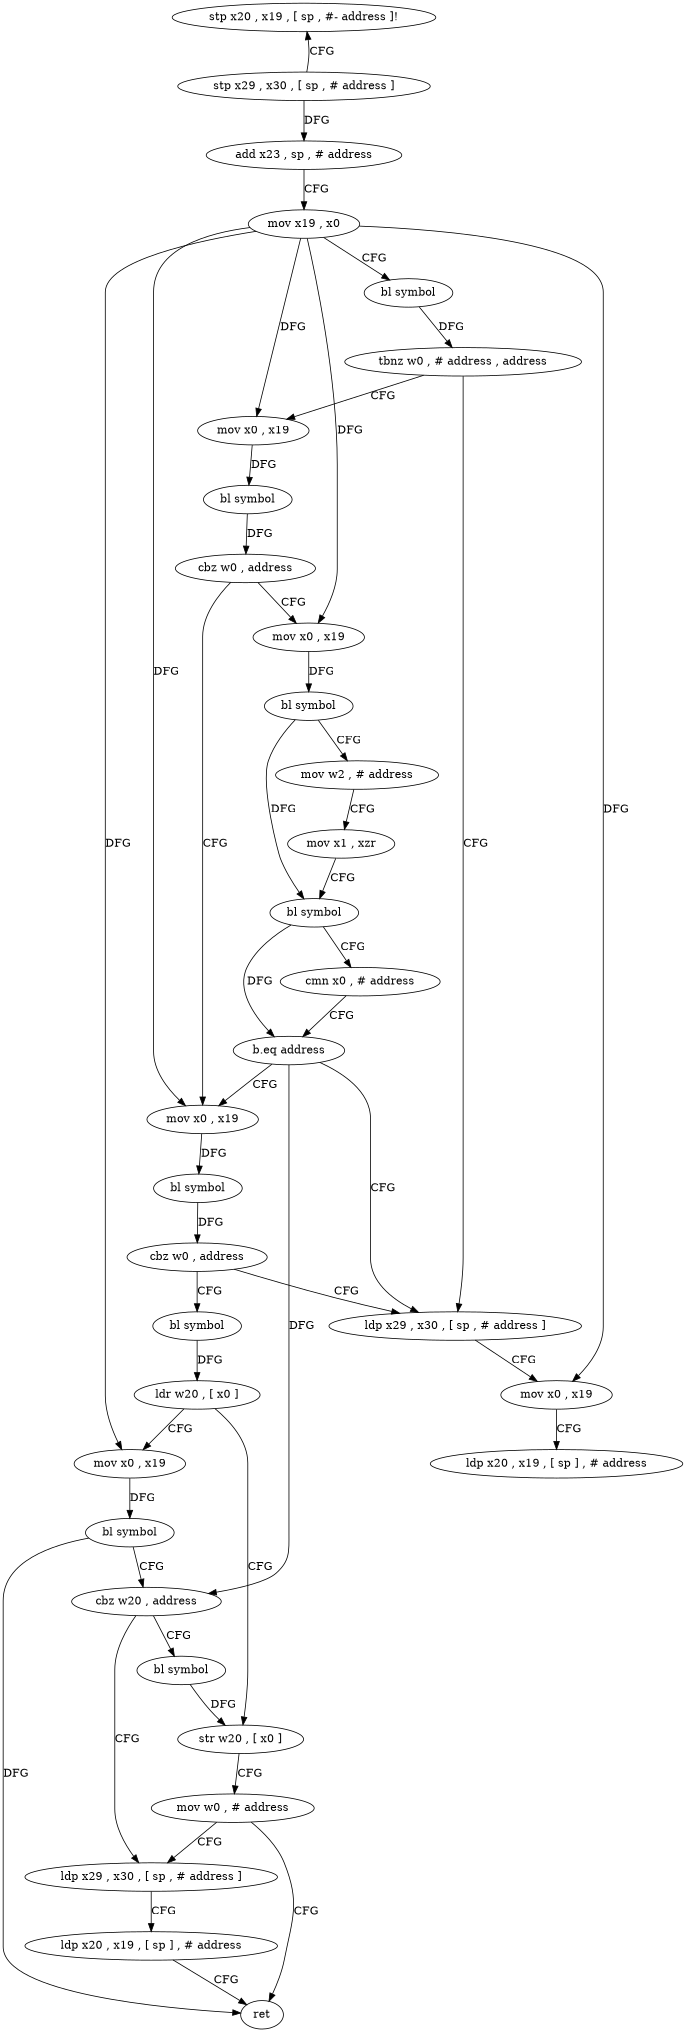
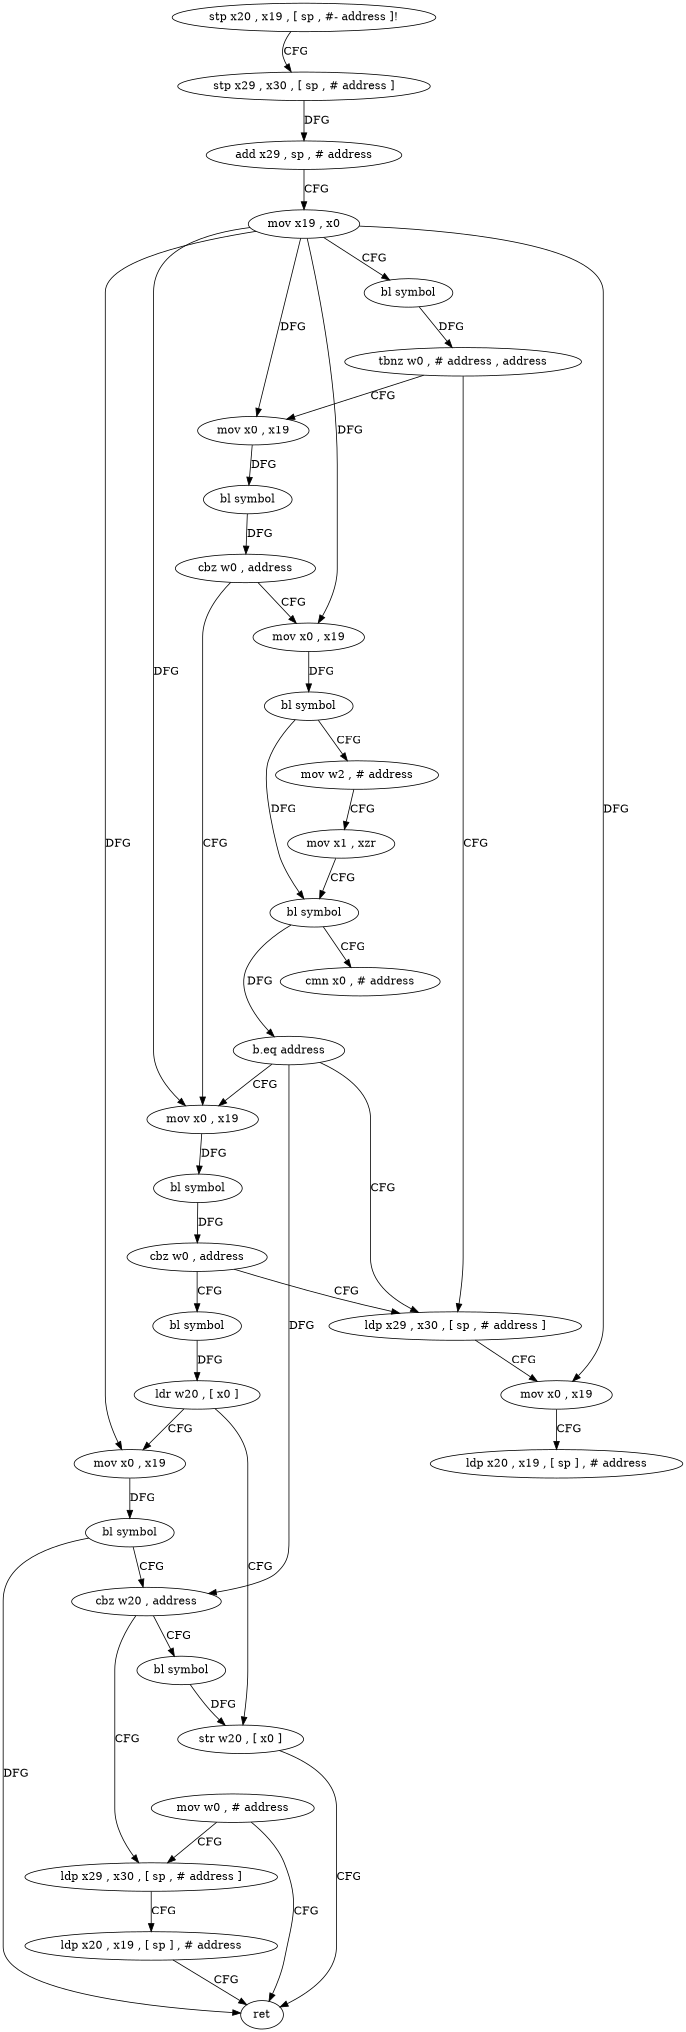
edge "stp x29 , x30 , [ sp , # address ]" -> "stp x20 , x19 , [ sp , #- address ]!": reversed
node "add x23 , sp , # address": label "add x23 , sp , # address" -> "add x29 , sp , # address"
edge "cmn x0 , # address" -> "b.eq address": removed, label "CFG"
edge "str w20 , [ x0 ]" -> "mov w0 , # address": now "str w20 , [ x0 ]" -> "ret"
